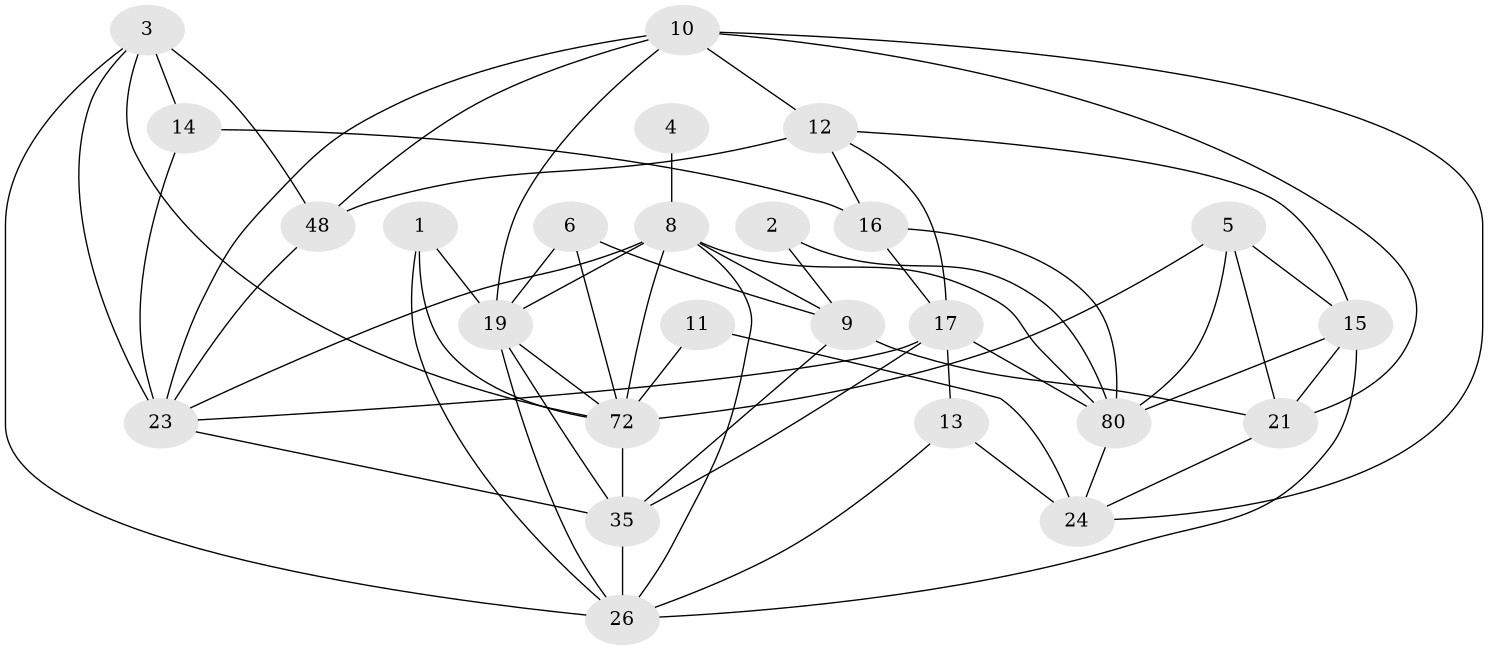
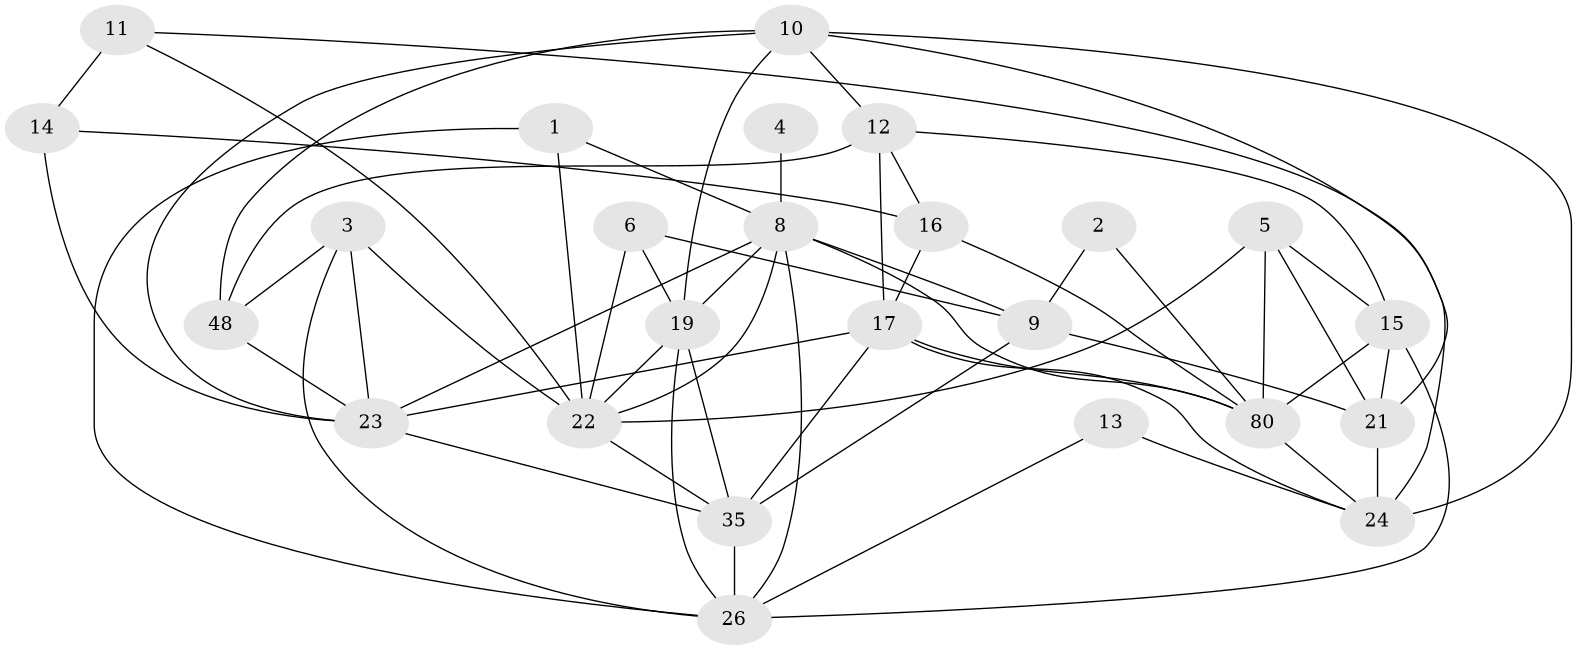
edge "3" -- "14": now "11" -- "14"
edge "1" -- "19": now "1" -- "8"
edge "17" -- "13": now "17" -- "24"
node "72": label "72" -> "22"
